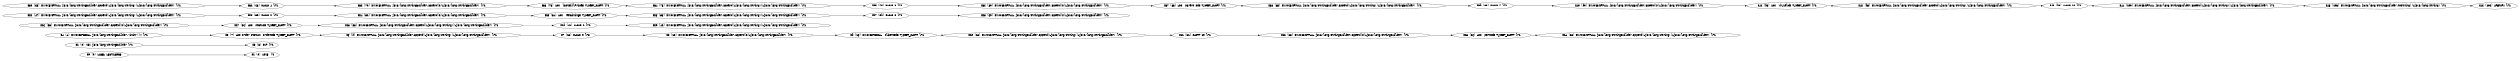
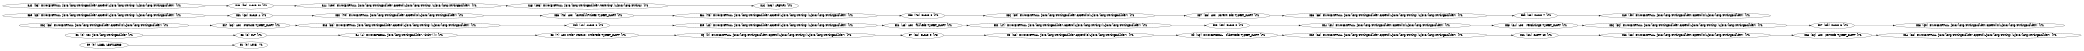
node "I41 (93) LDC  whyHeld= Type=T_SHORT l71": removed
node "I21 (45) LDC  filled= Type=T_SHORT l71": added
edge "I3 (3) DUP l71" -> "I4 (4) INVOKESPECIAL java/lang/StringBuilder.<init>()V l71": added
